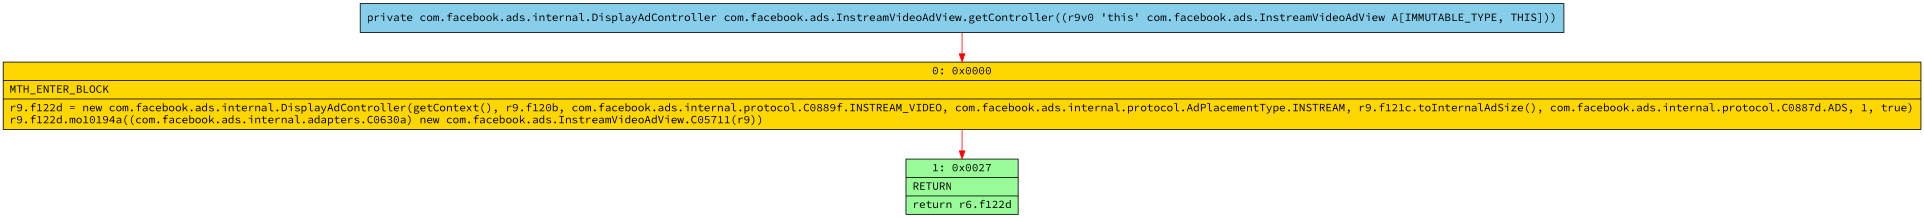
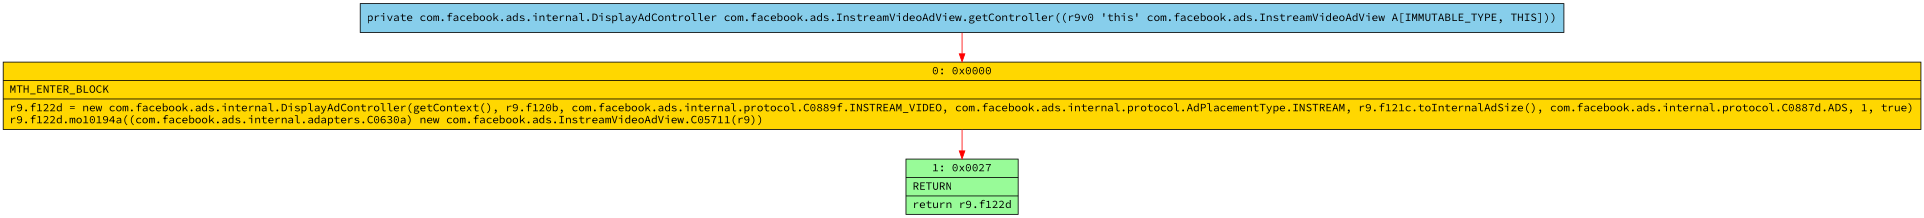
node "1: 0x0027": text "return r6.f122d" -> "return r9.f122d"
